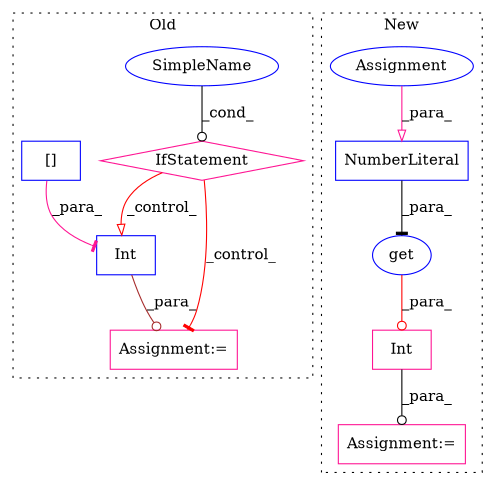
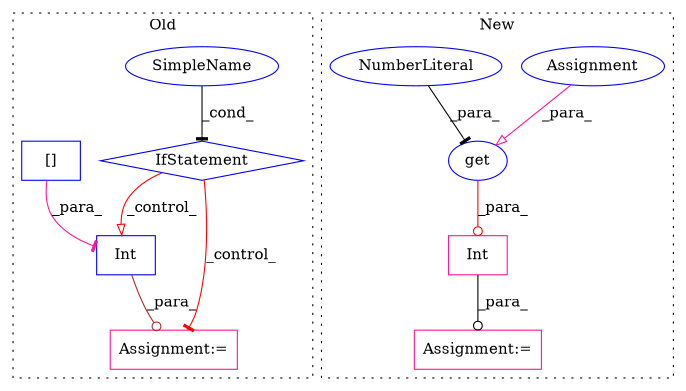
edge "Assignment" -> "NumberLiteral": now "Assignment" -> "get"
edge "SimpleName" -> "IfStatement": arrowhead odot -> tee
node "IfStatement": color deeppink -> blue
node "NumberLiteral": shape box -> ellipse
